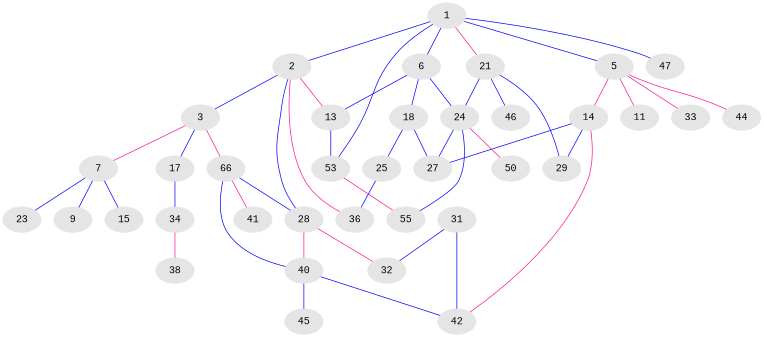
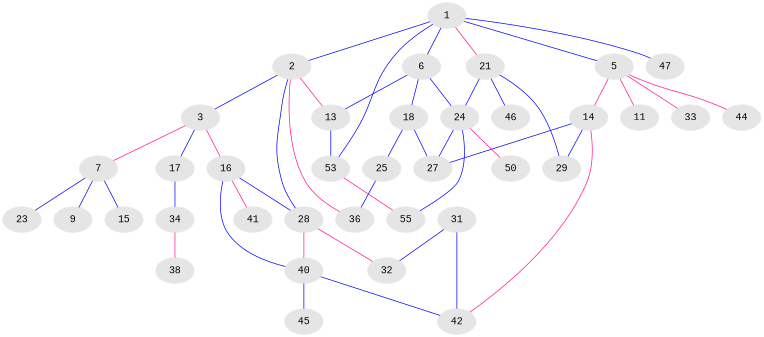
node "66": label "66" -> "16"
